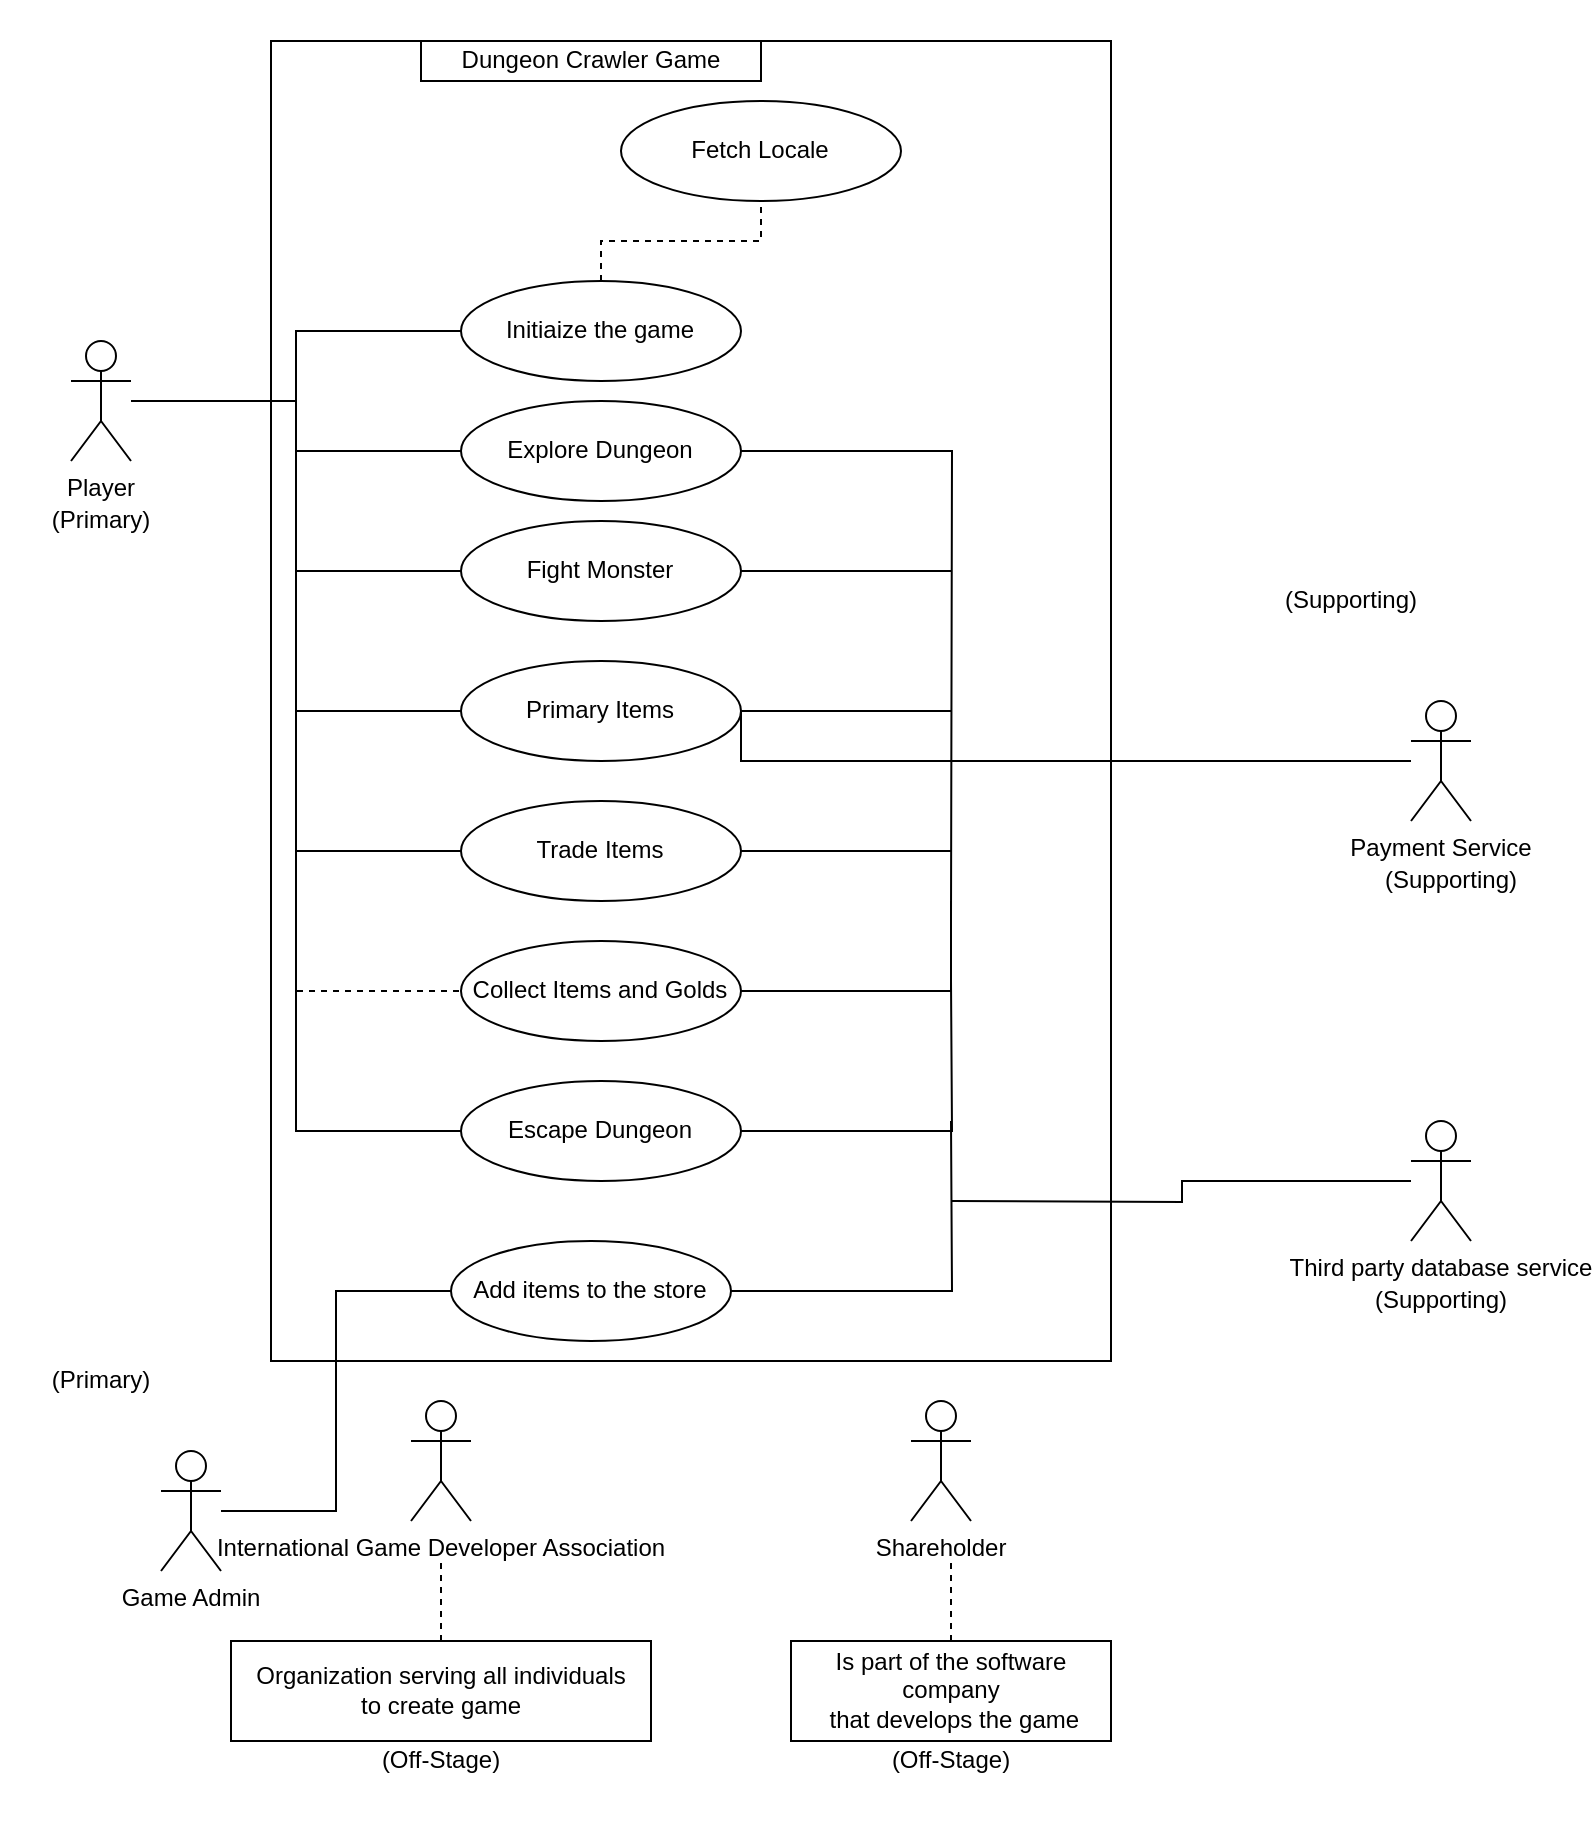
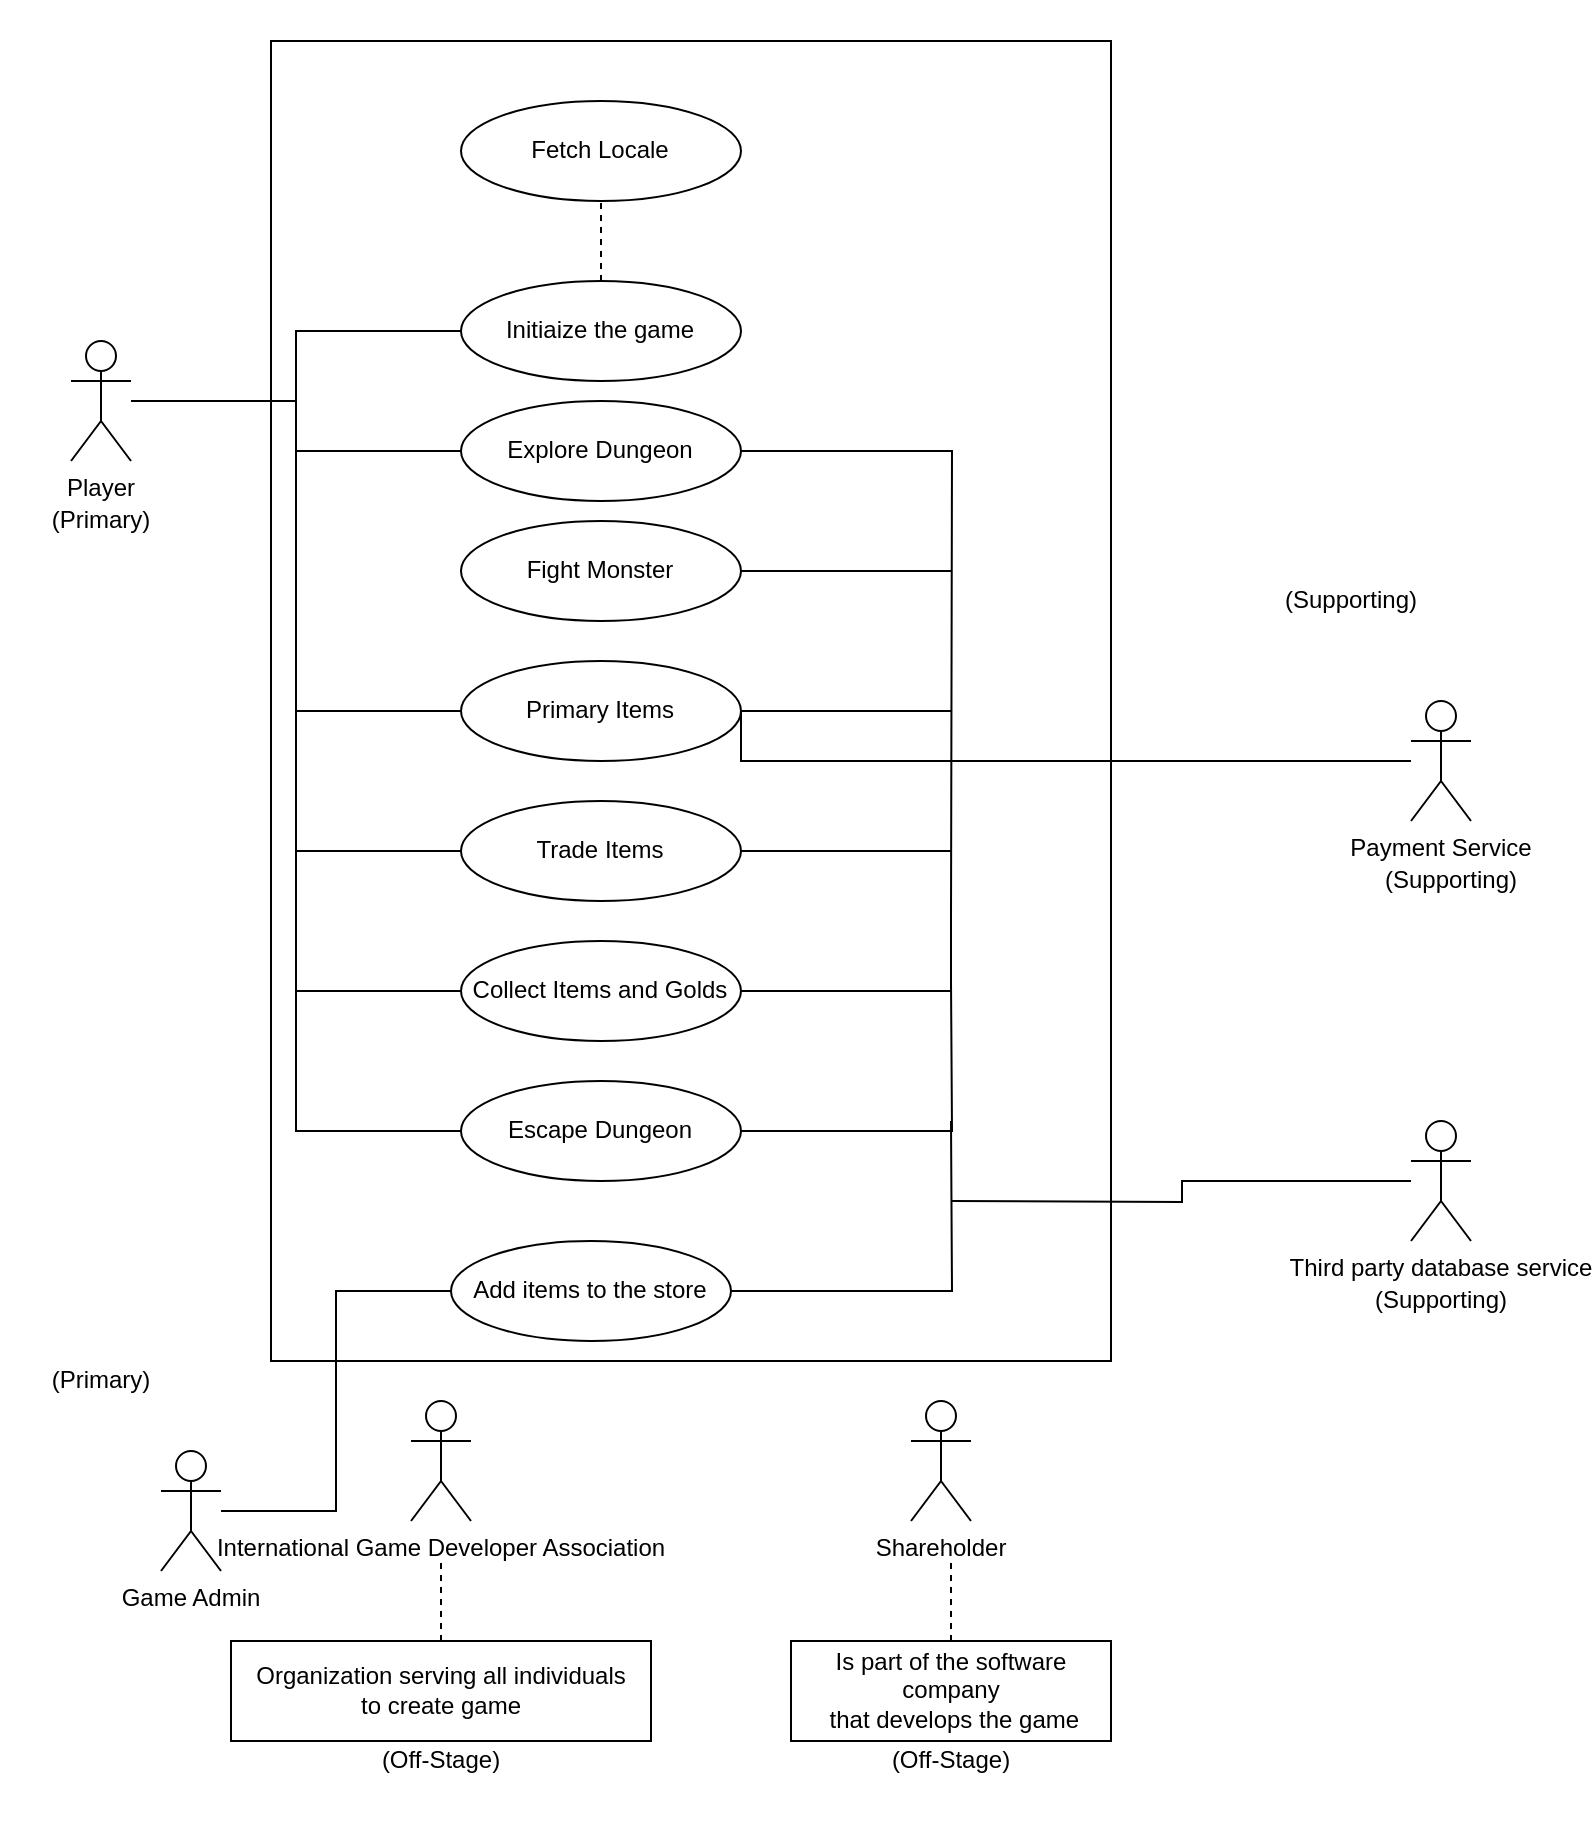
node "Dungeon Crawler Game": removed
node "Fetch Locale": moved (761, 151) -> (601, 151)
edge "Player" -- "Fight Monster": removed
edge "Player" -- "Collect Items and Golds": style dashed -> solid
